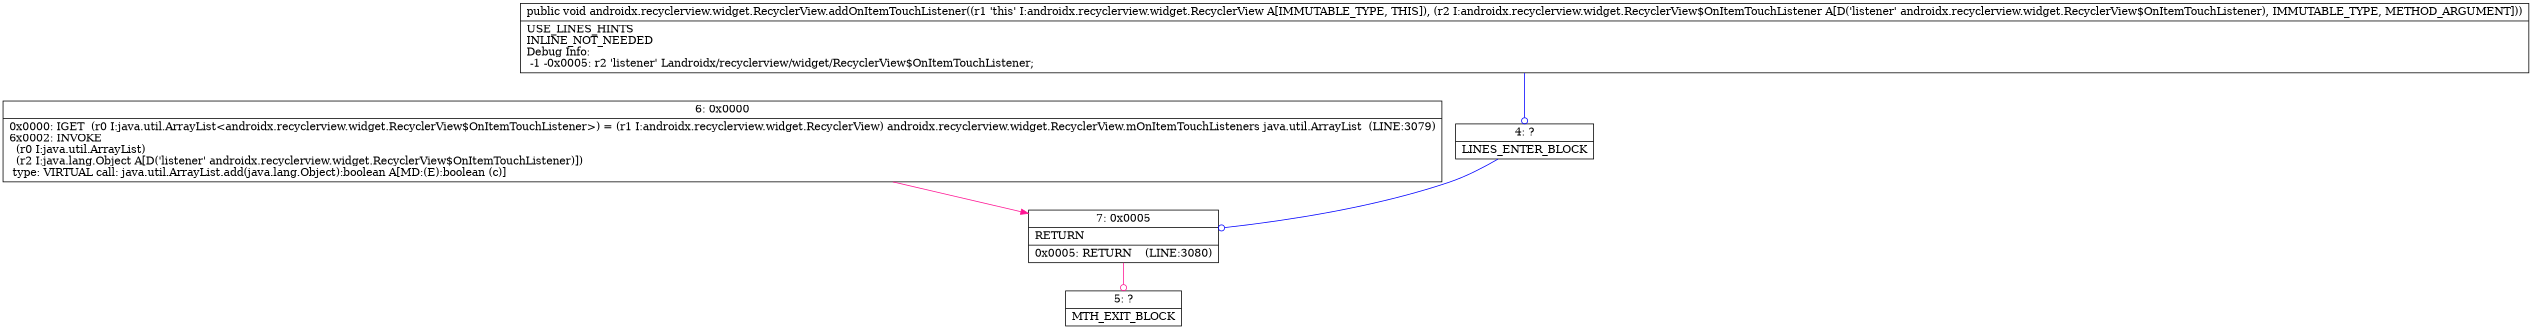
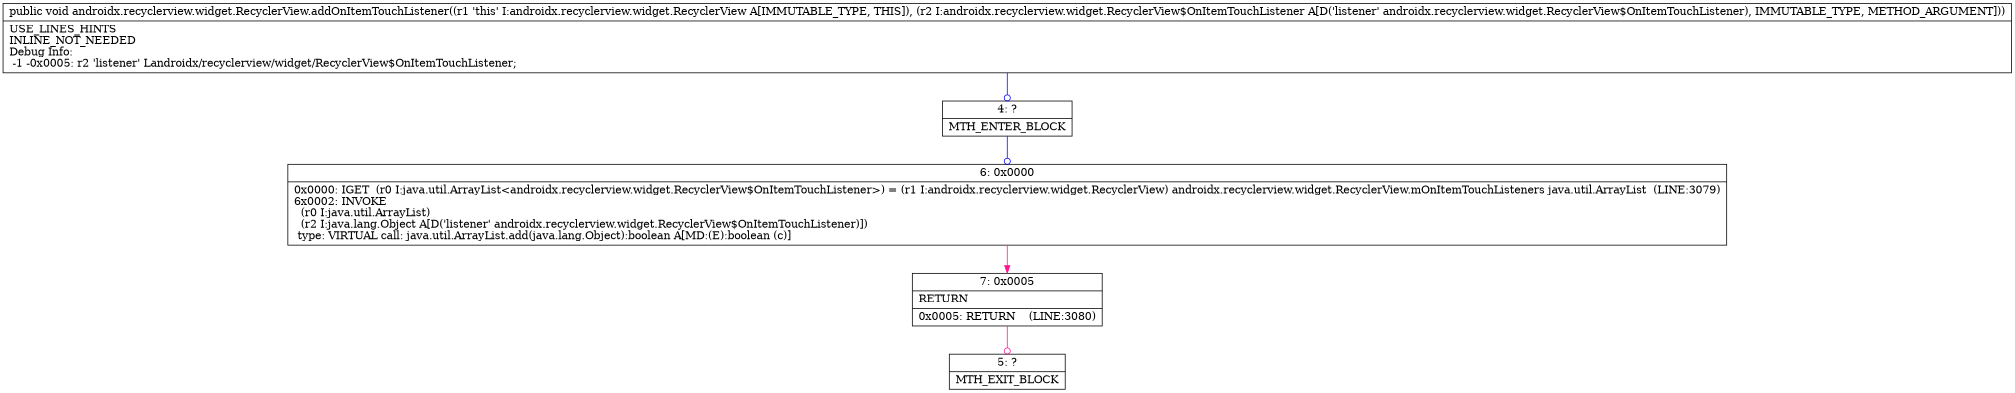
node "4: ?": text "LINES_ENTER_BLOCK" -> "MTH_ENTER_BLOCK"
edge "4: ?" -> "7: 0x0005": now "4: ?" -> "6: 0x0000"
